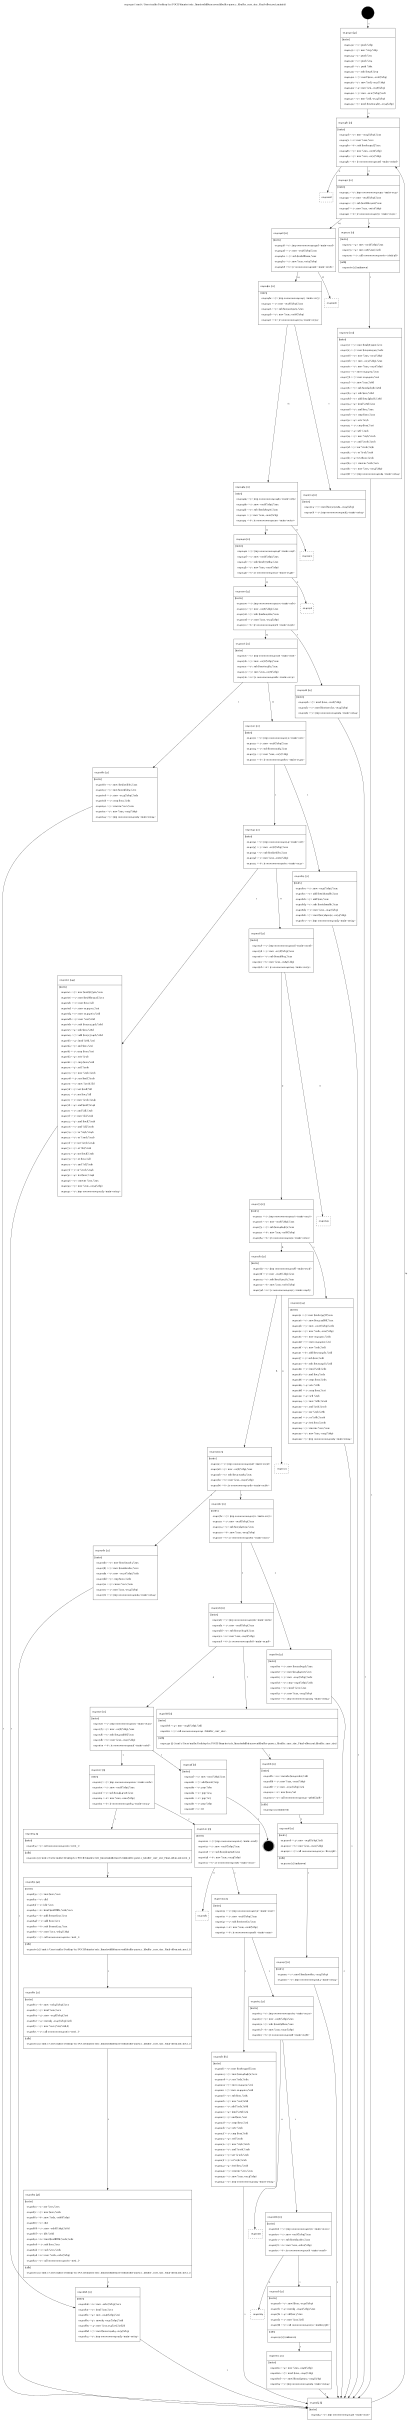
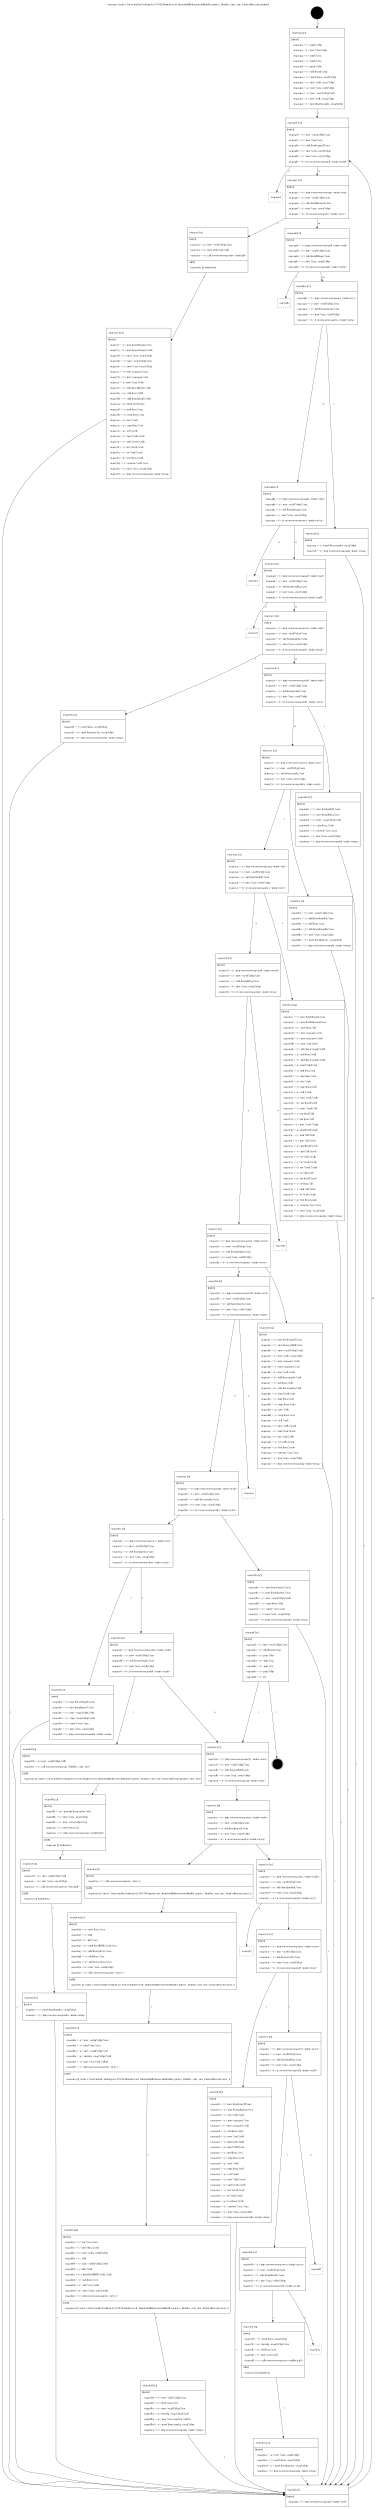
edge "0x4017c4 [12]" -> "0x401af4 [5]": added, label "1"
edge "0x4016c1 [144]" -> "0x4018a8 [33]": now "0x4016c1 [144]" -> "0x401af4 [5]"
edge "0x4015ee [25]" -> "0x401aaf [17]": reversed
